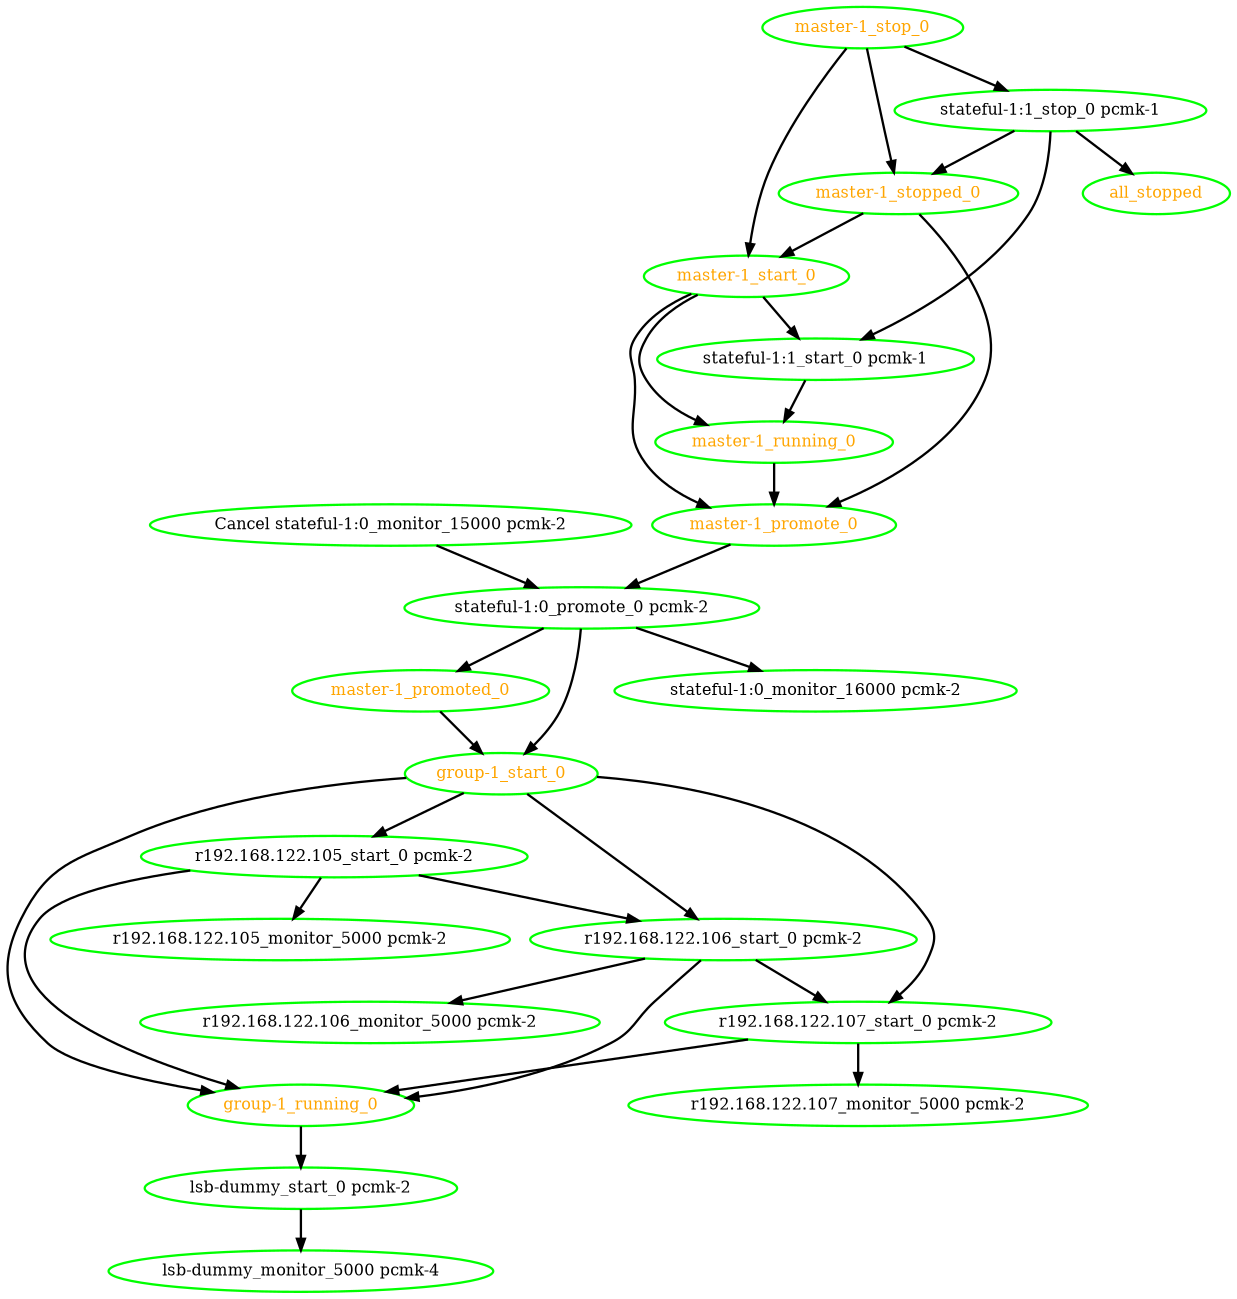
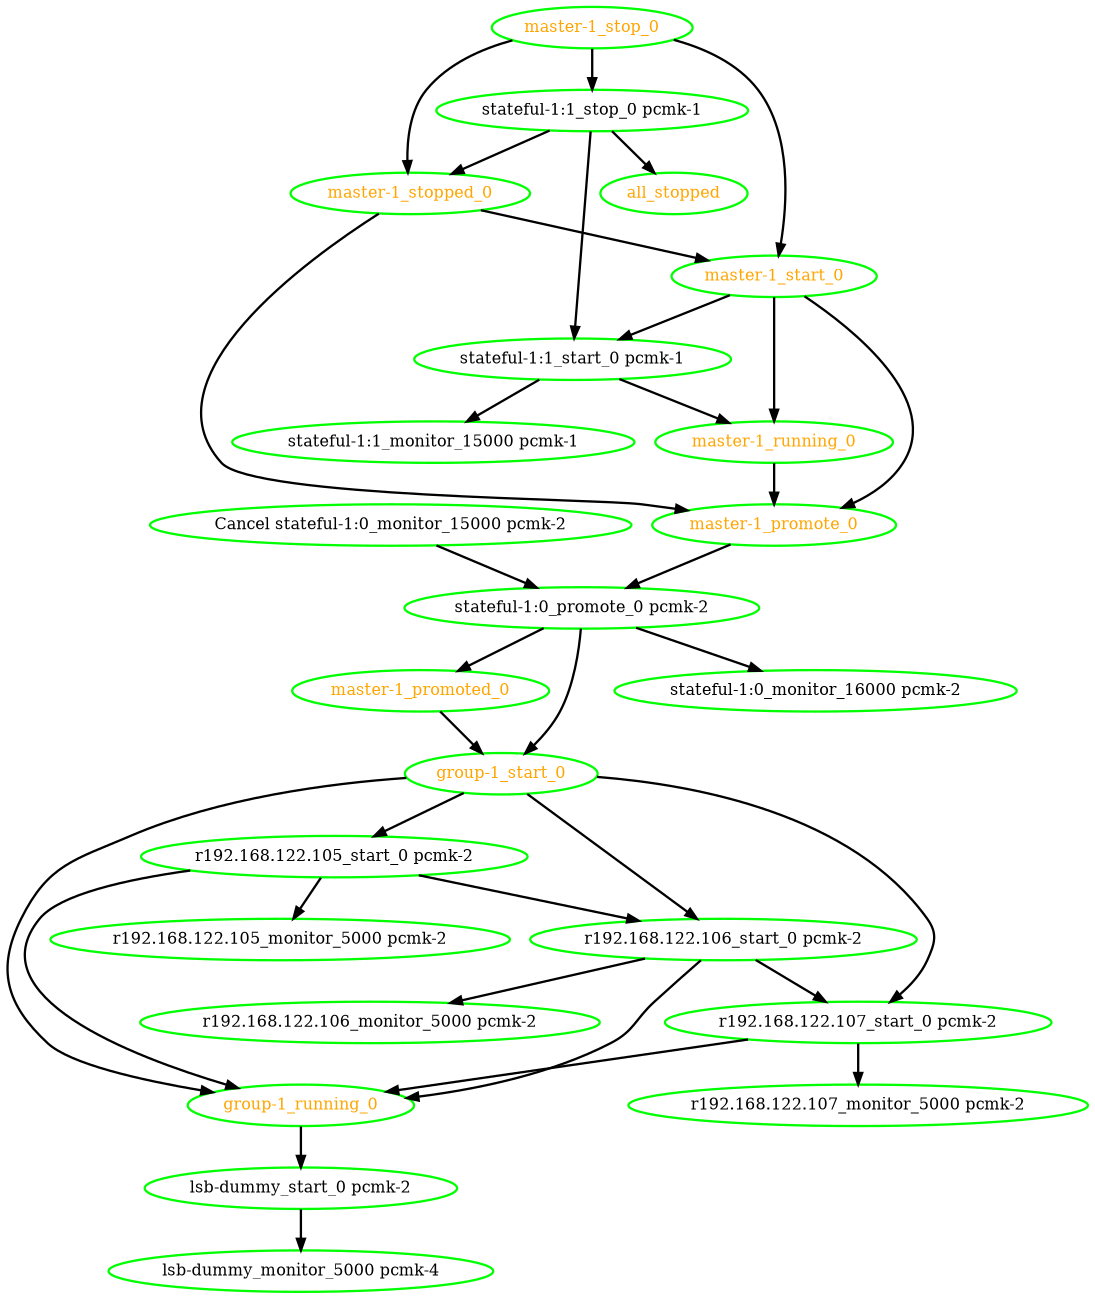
node "stateful-1:1_monitor_15000 pcmk-1": added
